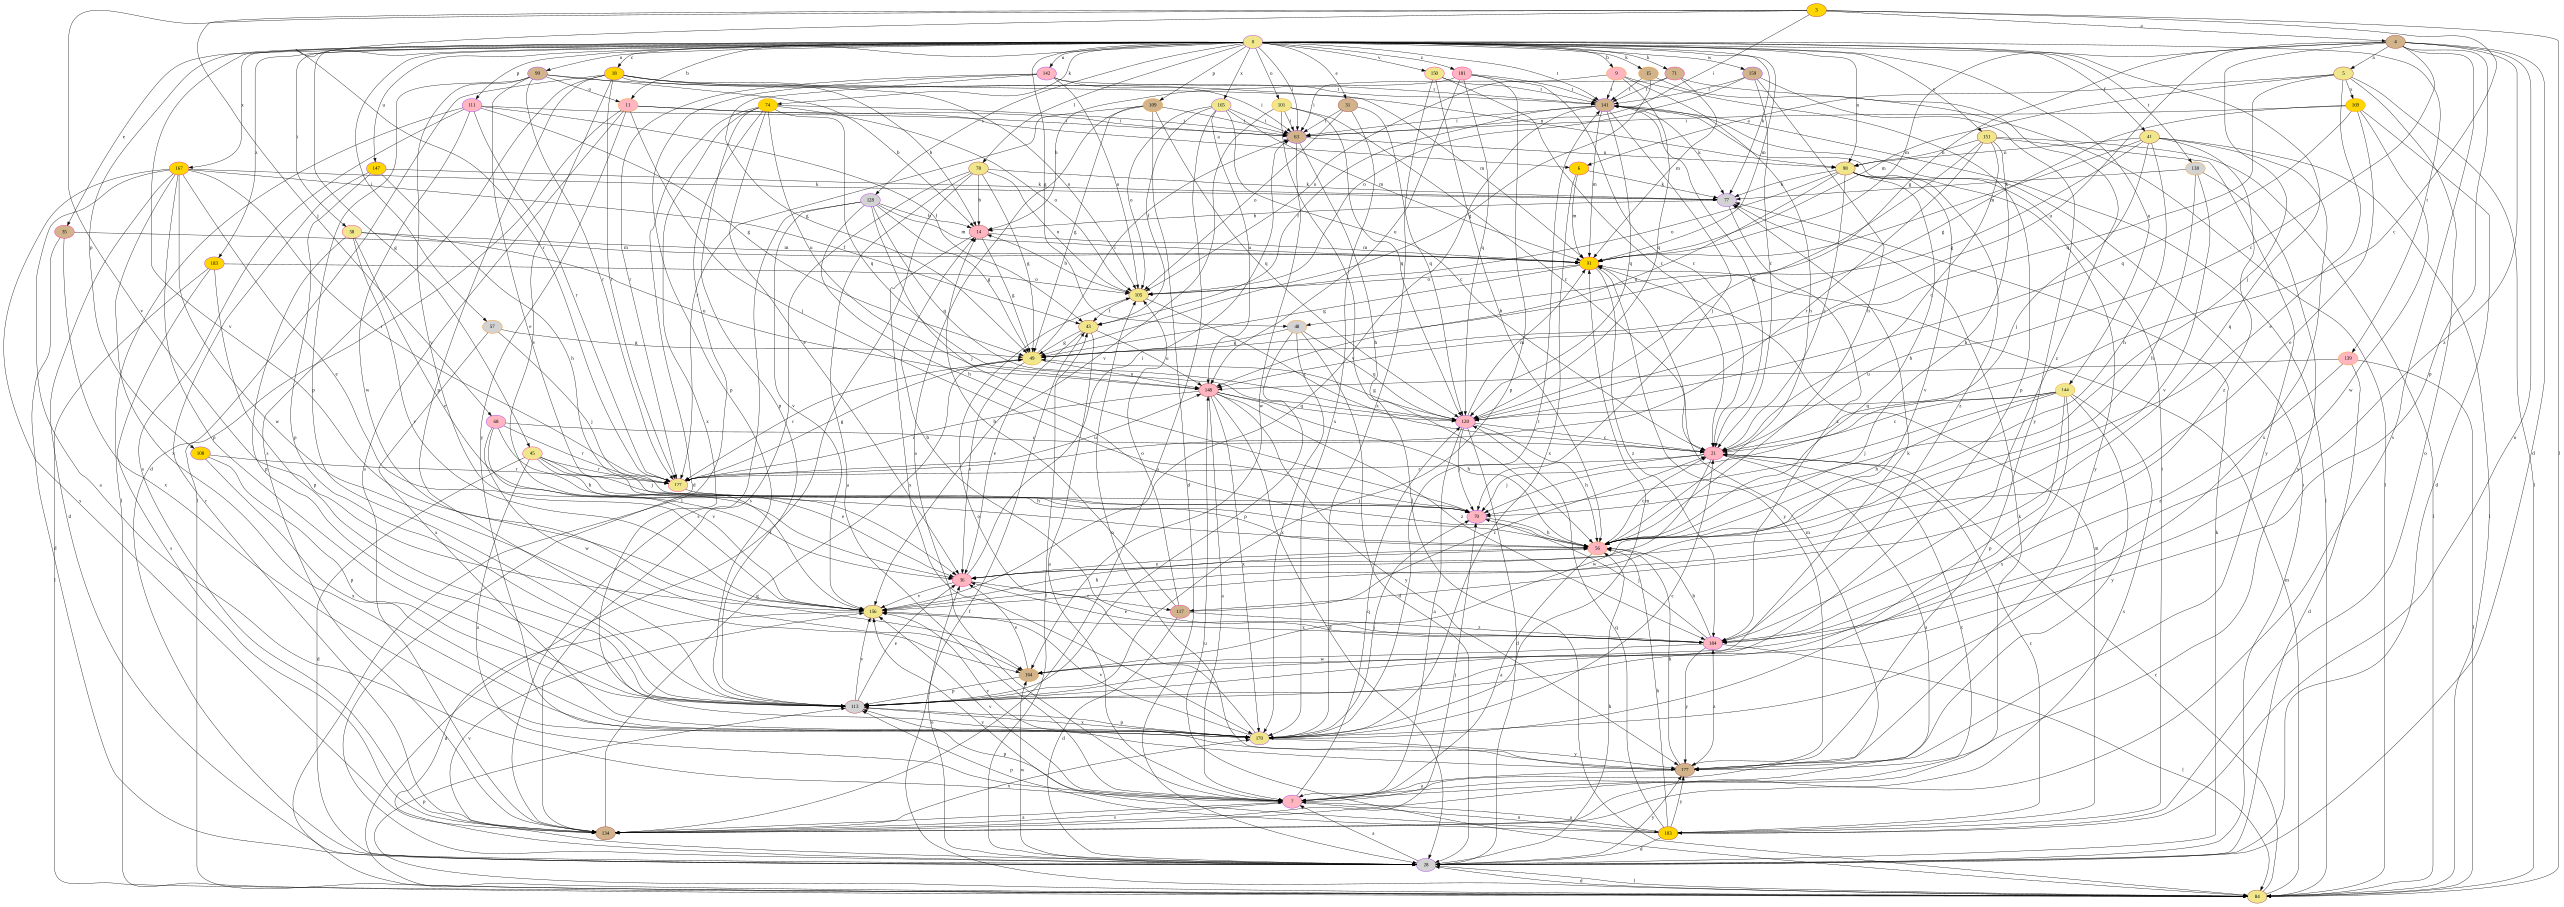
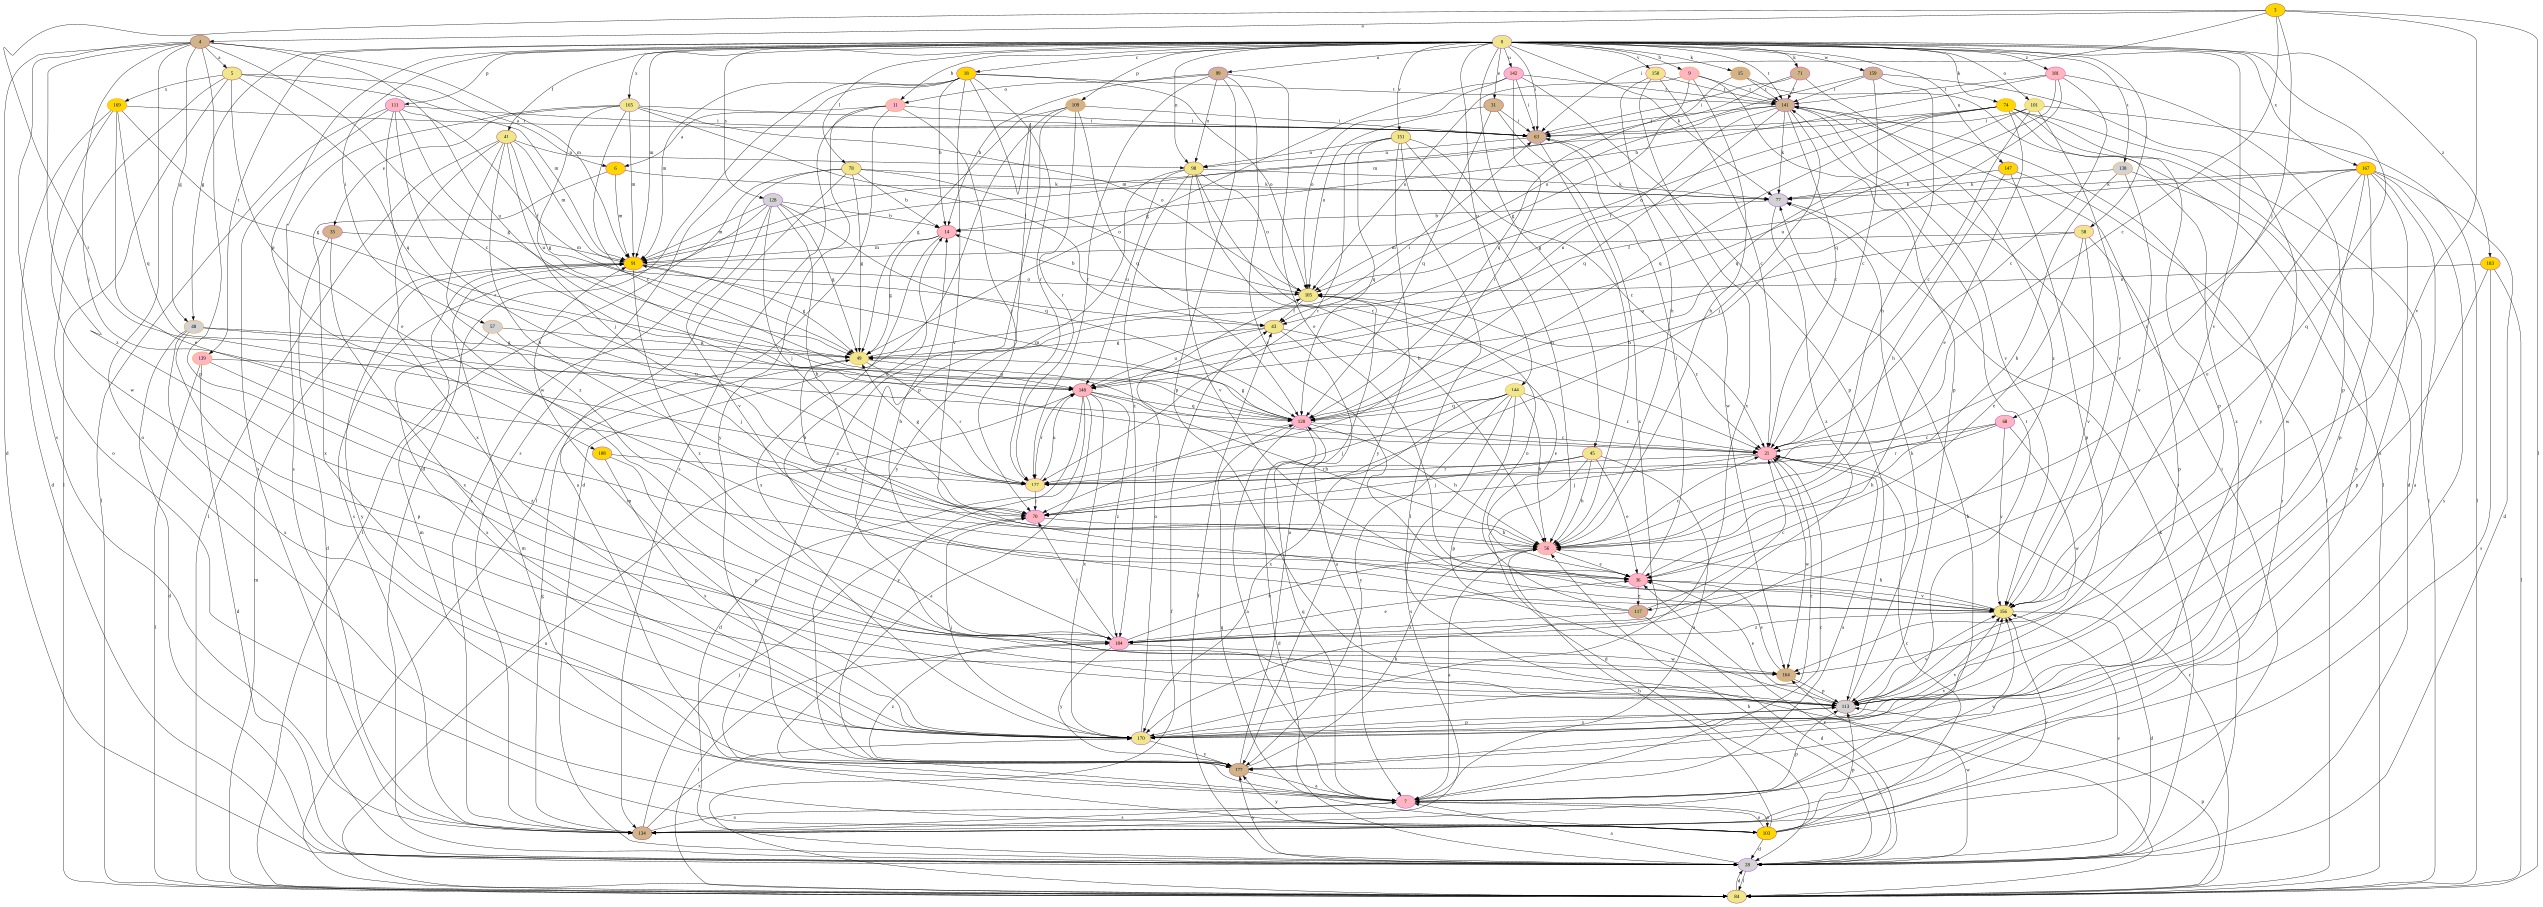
edge "0" -> "35": now "165" -> "35"
